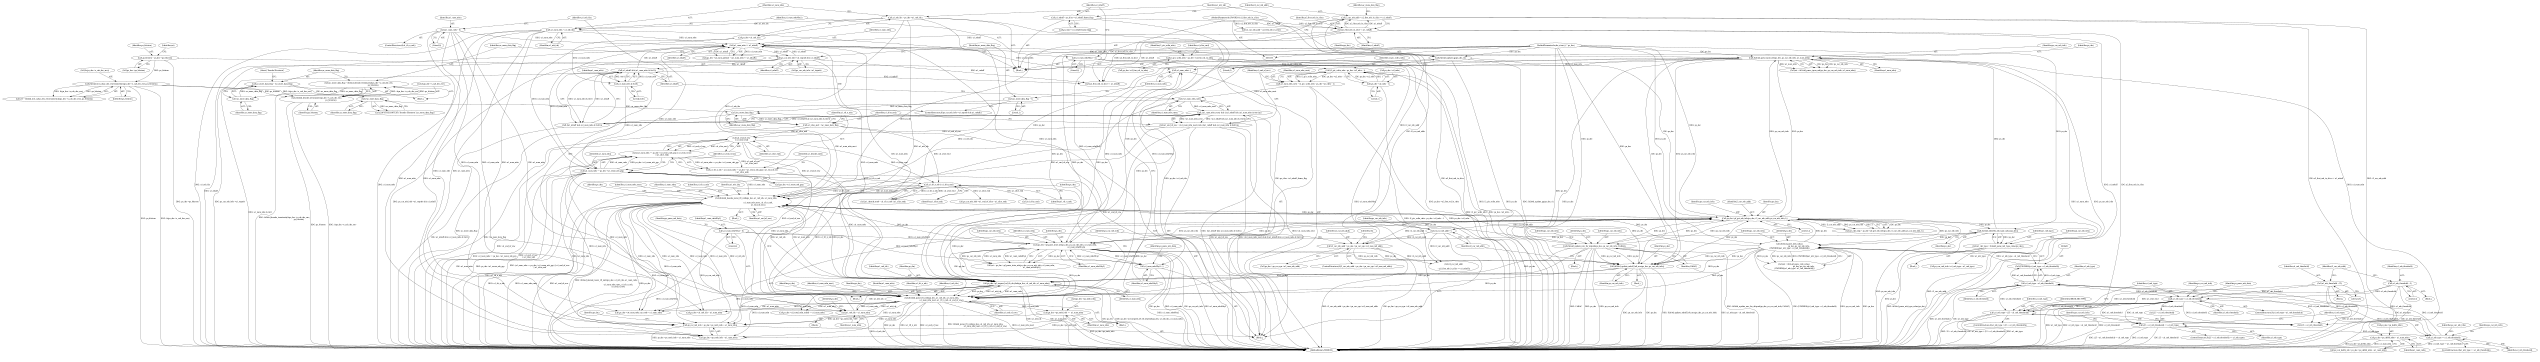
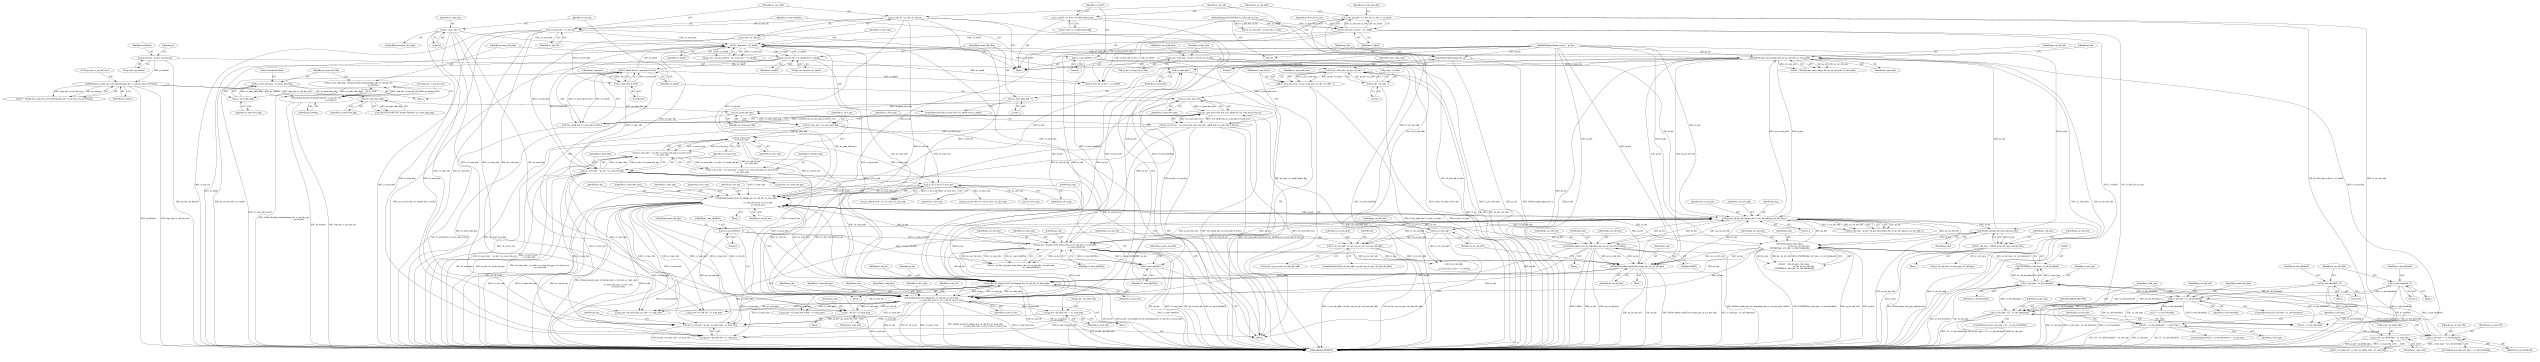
edge "(Call,!u1_num_mbs_next)" -> "(MethodReturn,WORD32)": added, label "DDG: u1_num_mbs_next"
edge "(Call,u1_mb_threshold = 5)" -> "(Call,u1_mb_type > (25 + u1_mb_threshold))": label "DDG: u1_slice_end" -> "DDG: u1_mb_threshold"
